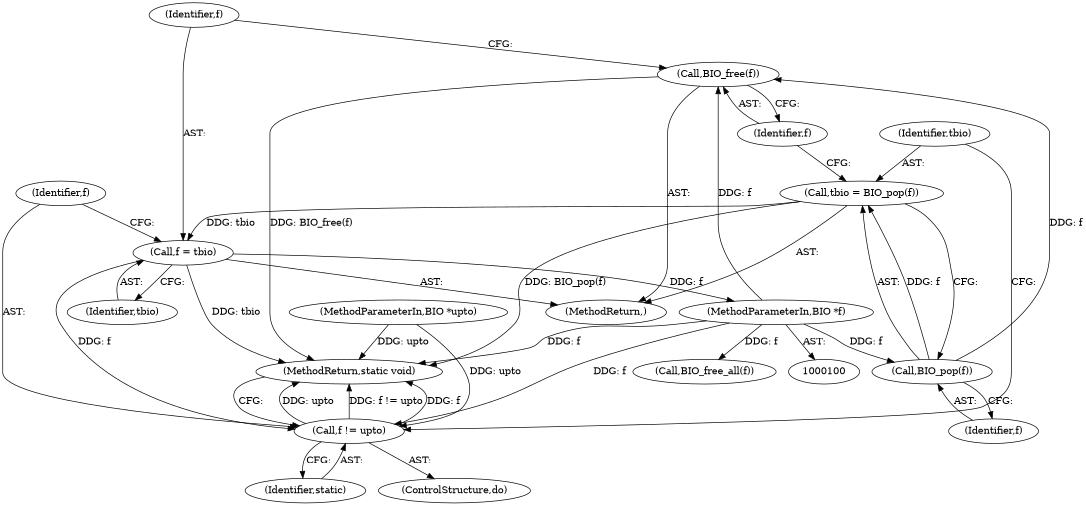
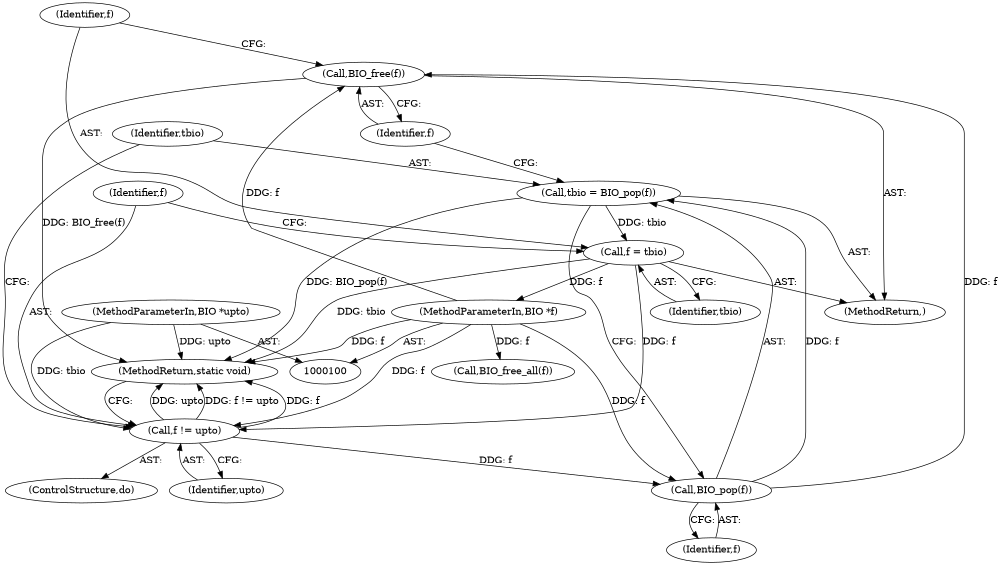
edge "(MethodParameterIn,BIO *upto)" -> "1000100": added, label "AST:"
edge "(MethodParameterIn,BIO *upto)" -> "(Call,f != upto)": label "DDG: upto" -> "DDG: tbio"
edge "(Call,f != upto)" -> "(Call,BIO_pop(f))": added, label "DDG: f"
node "(Identifier,static)": label "(Identifier,static)" -> "(Identifier,upto)"
